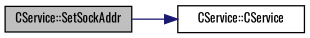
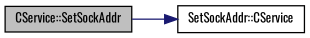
node "CService::CService": label "CService::CService" -> "SetSockAddr::CService"
